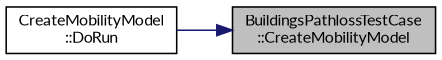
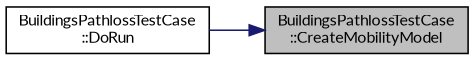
node "CreateMobilityModel ::DoRun": label "CreateMobilityModel ::DoRun" -> "BuildingsPathlossTestCase ::DoRun"
